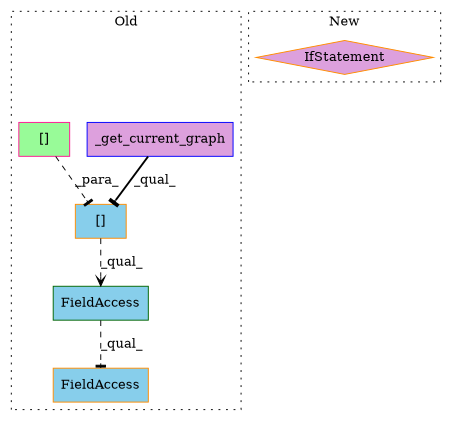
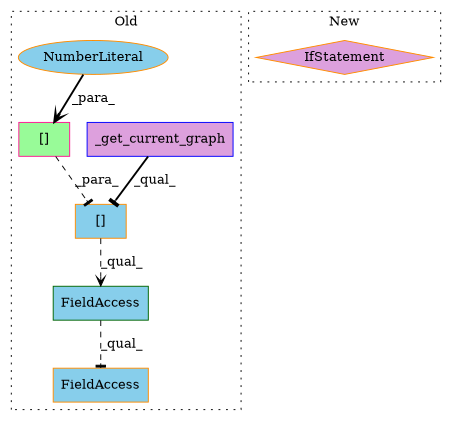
node "NumberLiteral": added
